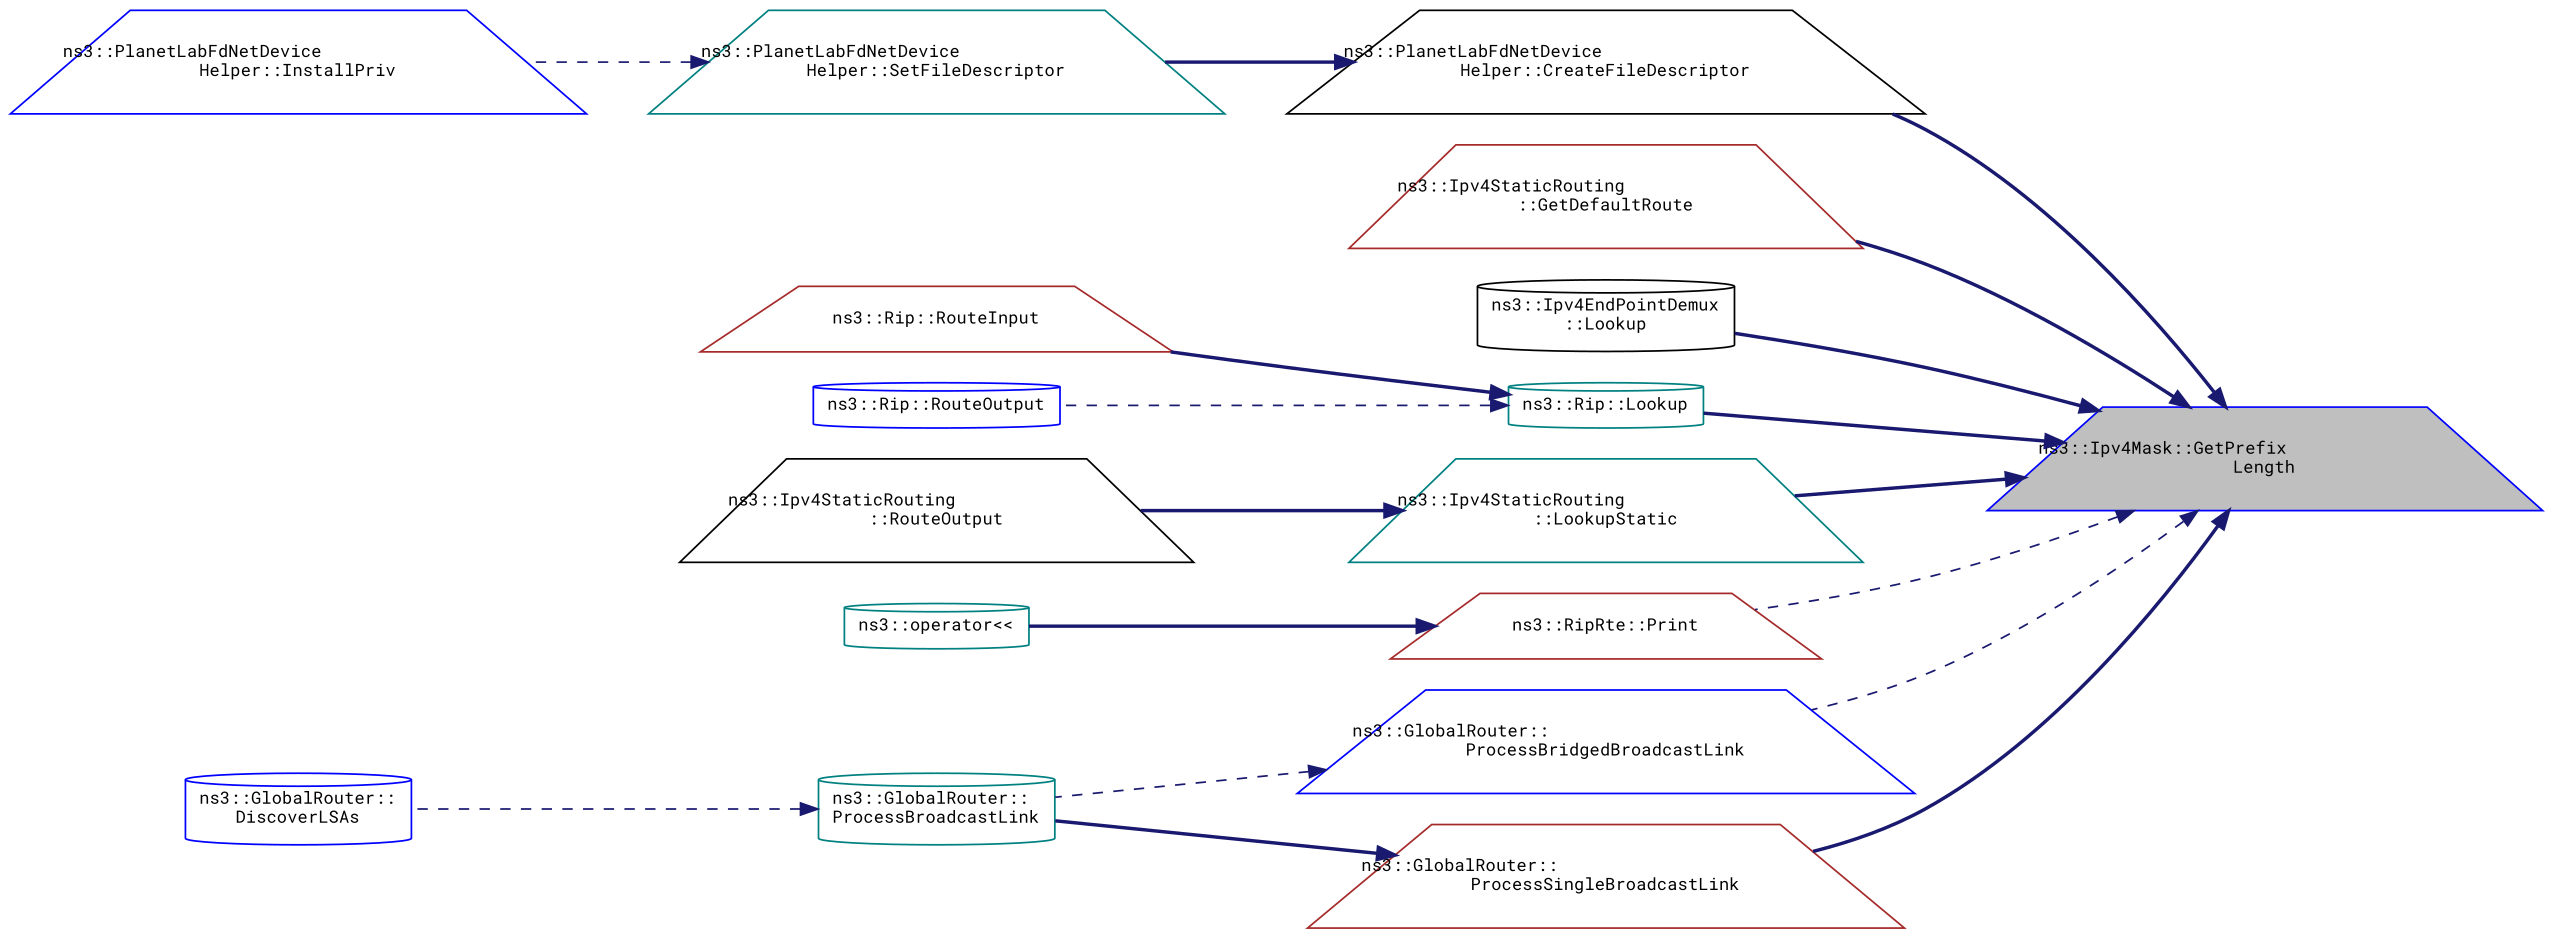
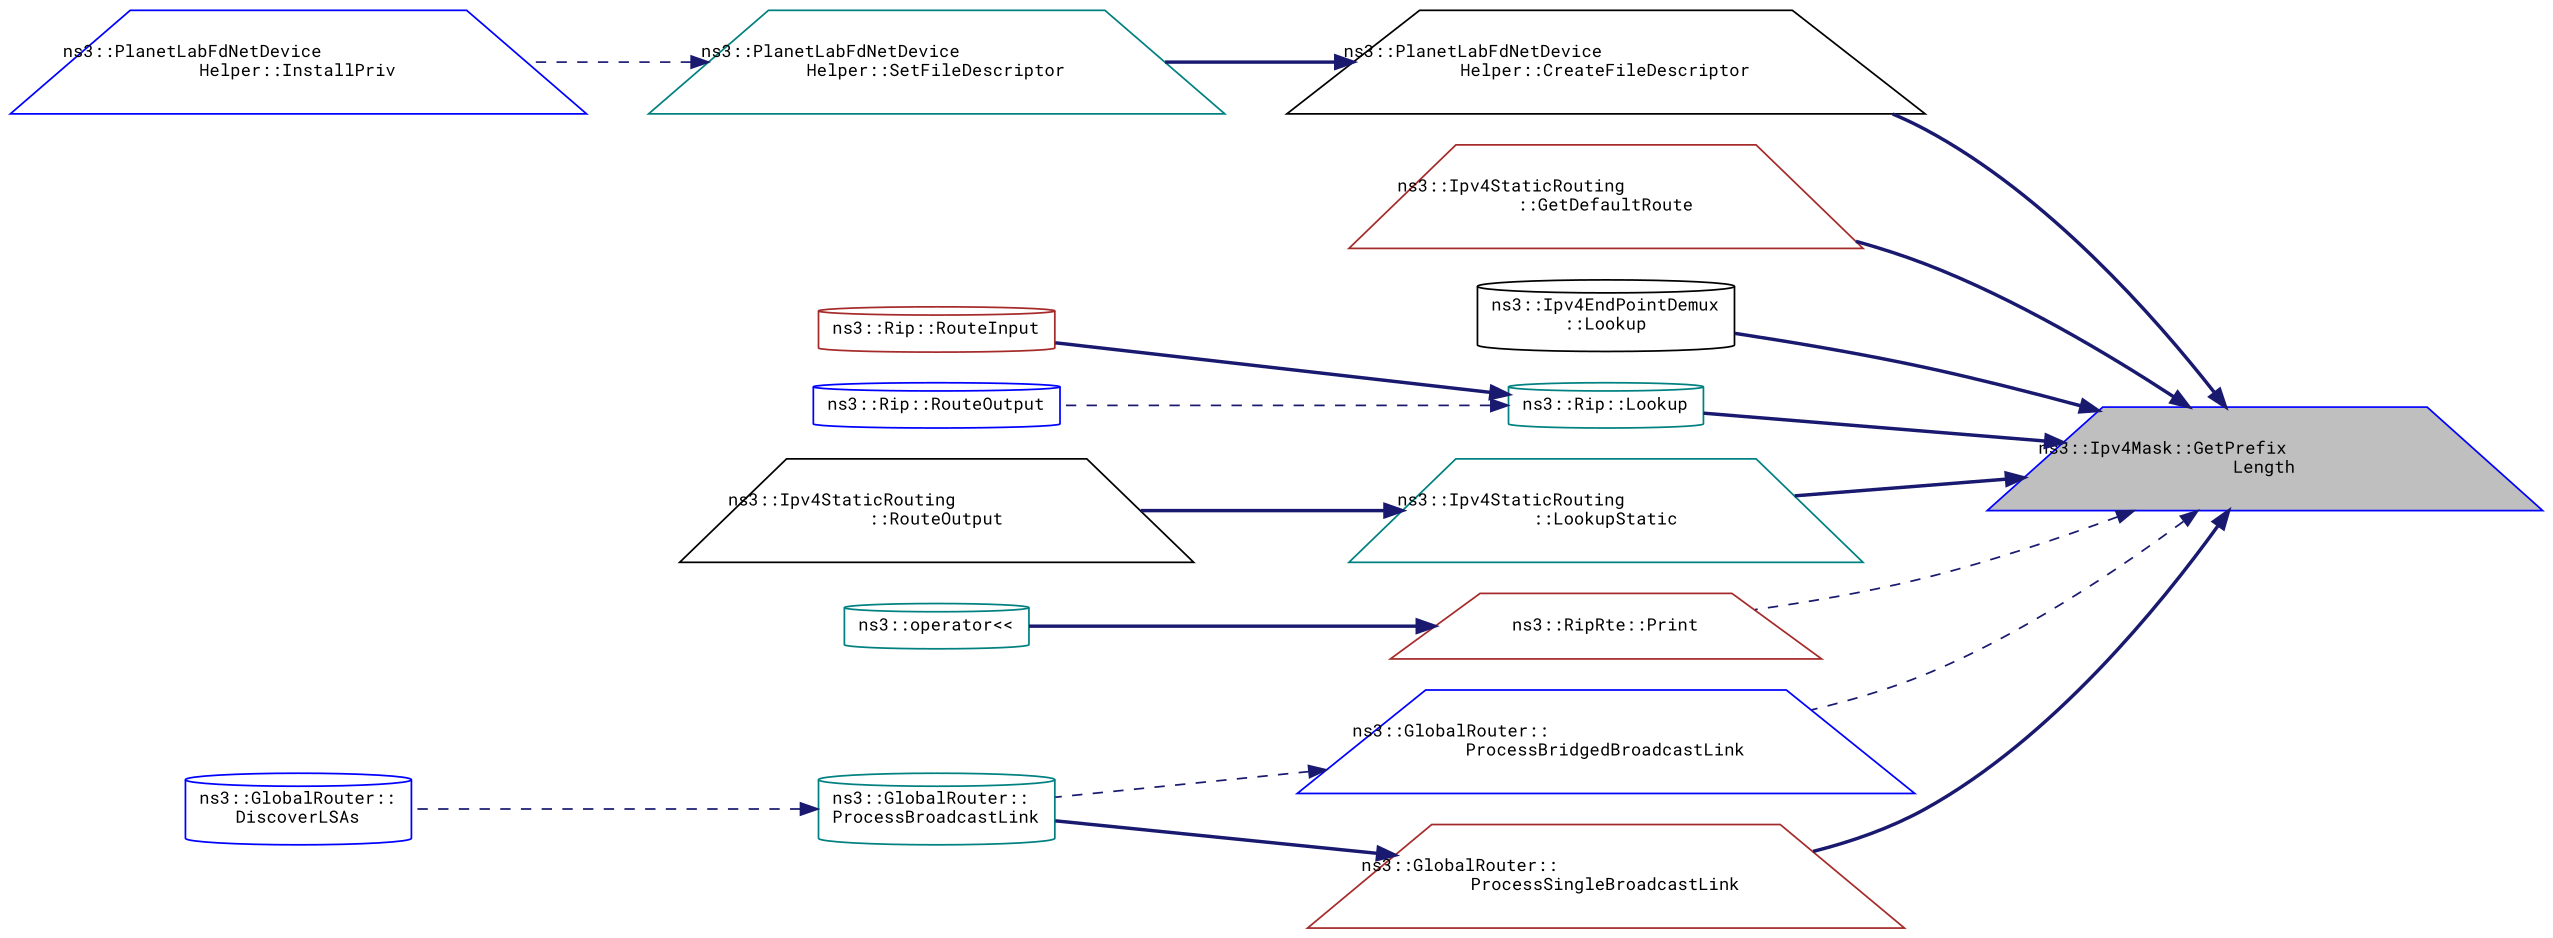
node "ns3::Rip::RouteInput": shape trapezium -> cylinder
